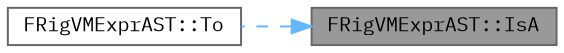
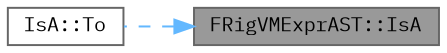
node "FRigVMExprAST::To": label "FRigVMExprAST::To" -> "IsA::To"
